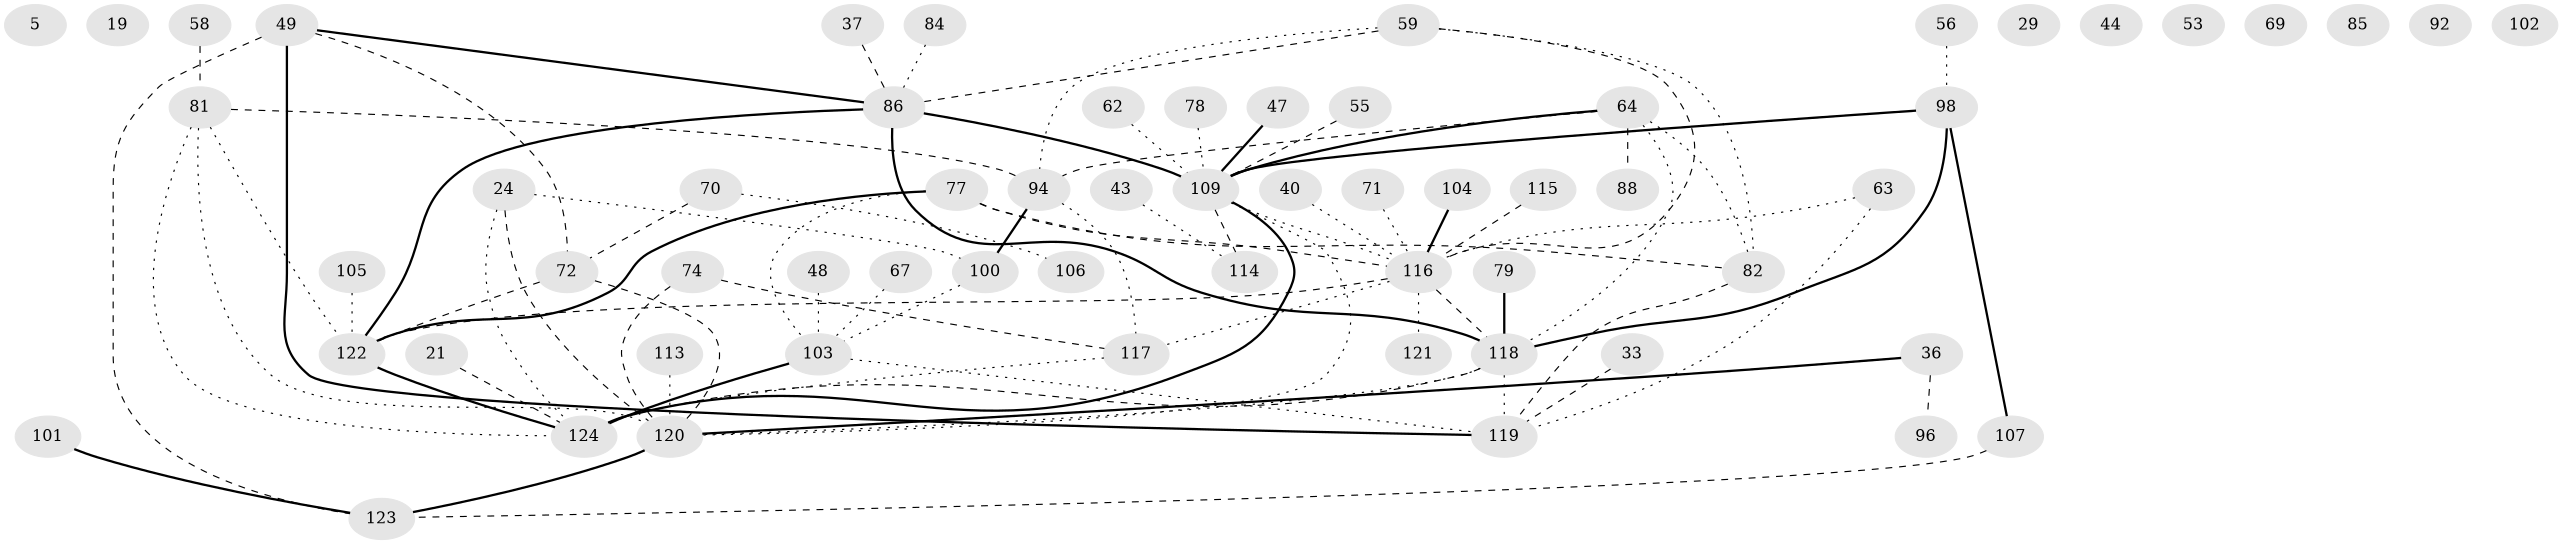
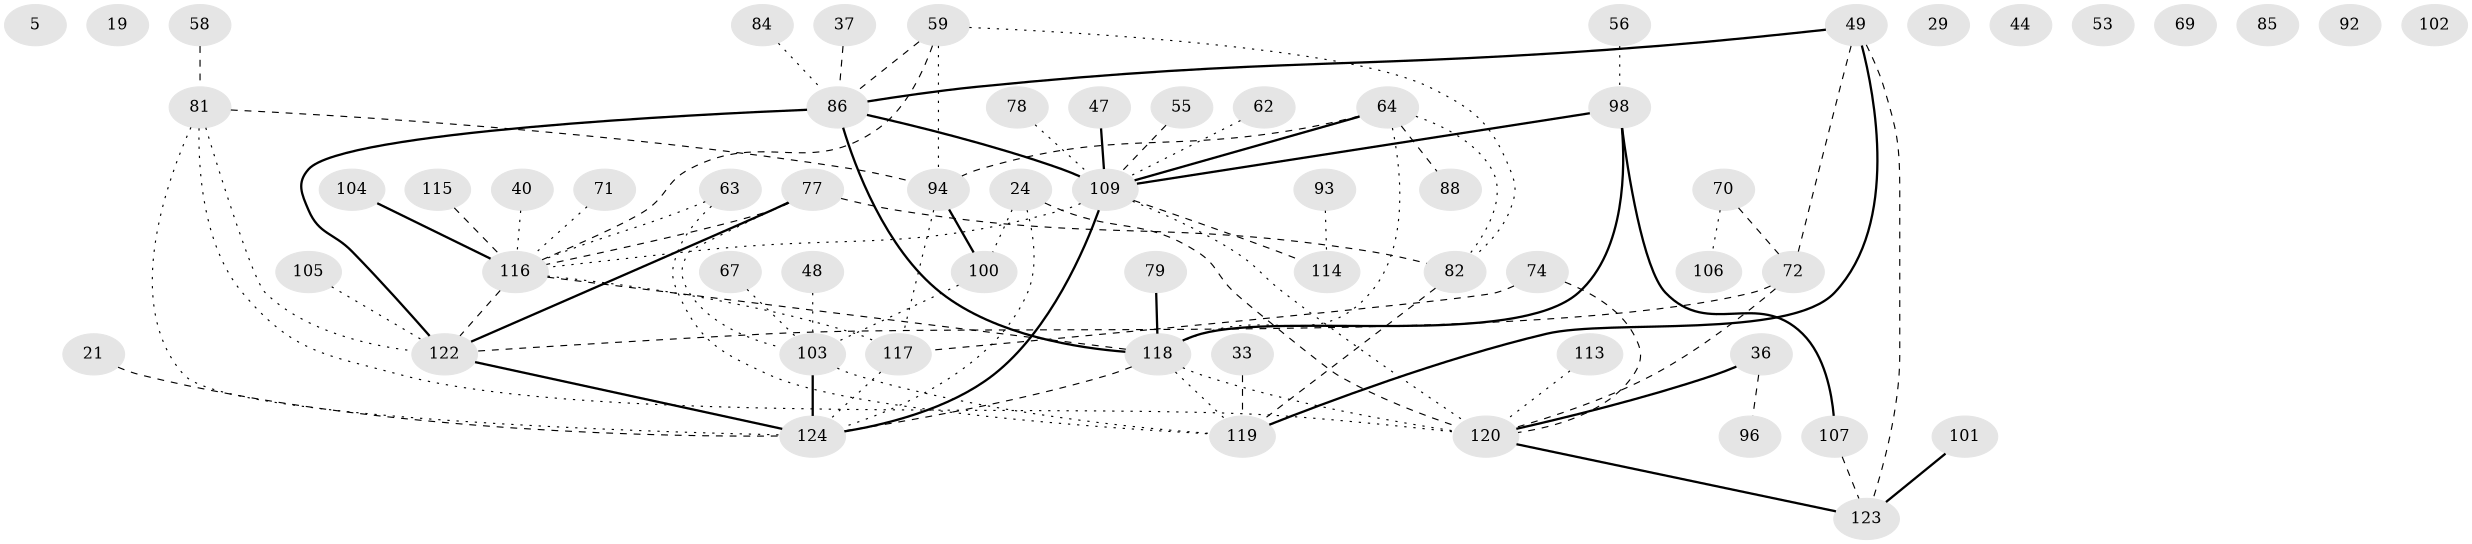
node "43": label "43" -> "93"
node "121": removed
